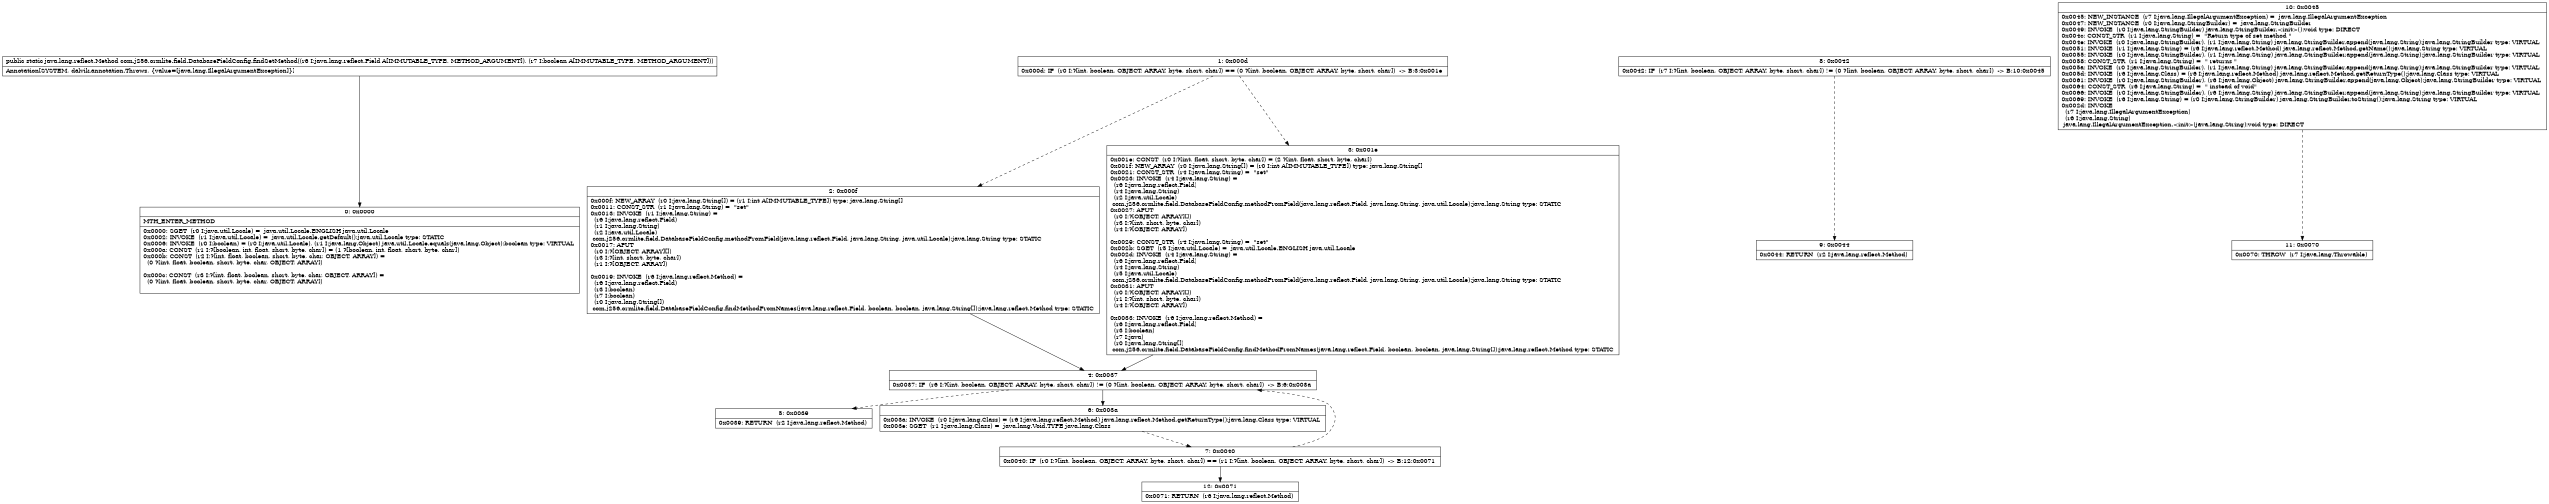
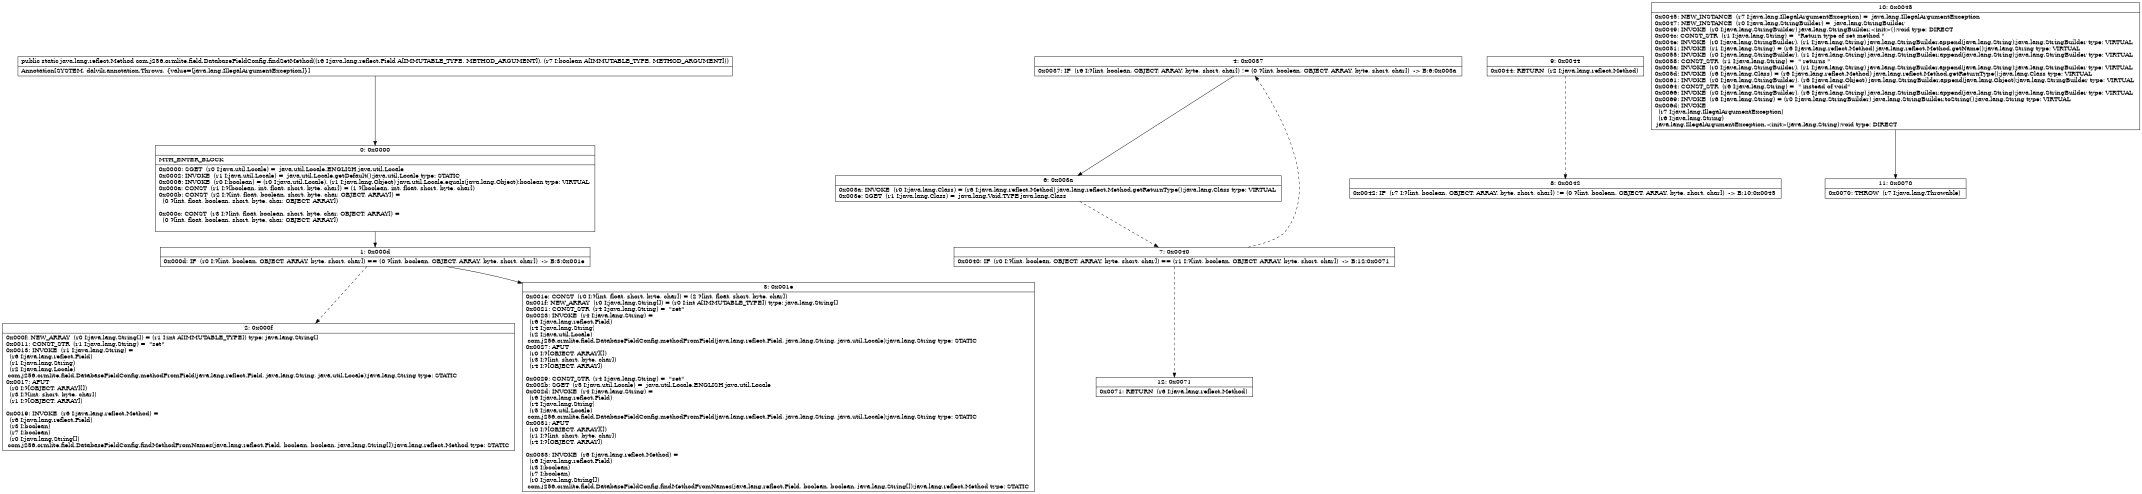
node "10: 0x0045": text "0x002d: INVOKE" -> "0x006d: INVOKE"
edge "1: 0x000d" -> "3: 0x001e": style dashed -> solid
edge "8: 0x0042" -> "9: 0x0044": reversed
edge "10: 0x0045" -> "11: 0x0070": style dashed -> solid
node "0: 0x0000": text "MTH_ENTER_METHOD" -> "MTH_ENTER_BLOCK"
node "2: 0x000f": text "(r2 I:java.util.Locale)" -> "(r2 I:java.lang.Locale)"
edge "0: 0x0000" -> "1: 0x000d": added
node "3: 0x001e": text "(r7 I:java)" -> "(r7 I:boolean)"
edge "2: 0x000f" -> "4: 0x0037": removed
edge "3: 0x001e" -> "4: 0x0037": removed
node "5: 0x0039": removed
edge "7: 0x0040" -> "12: 0x0071": style solid -> dashed
